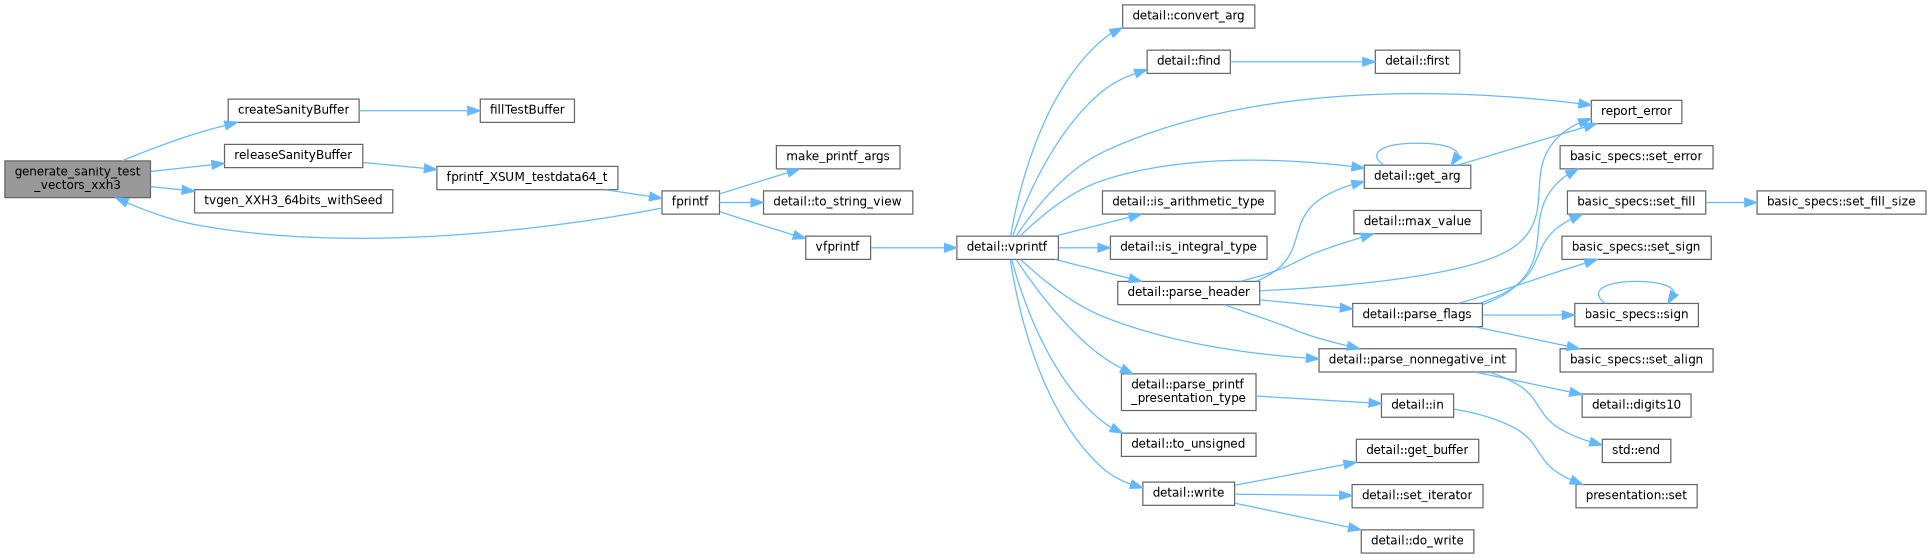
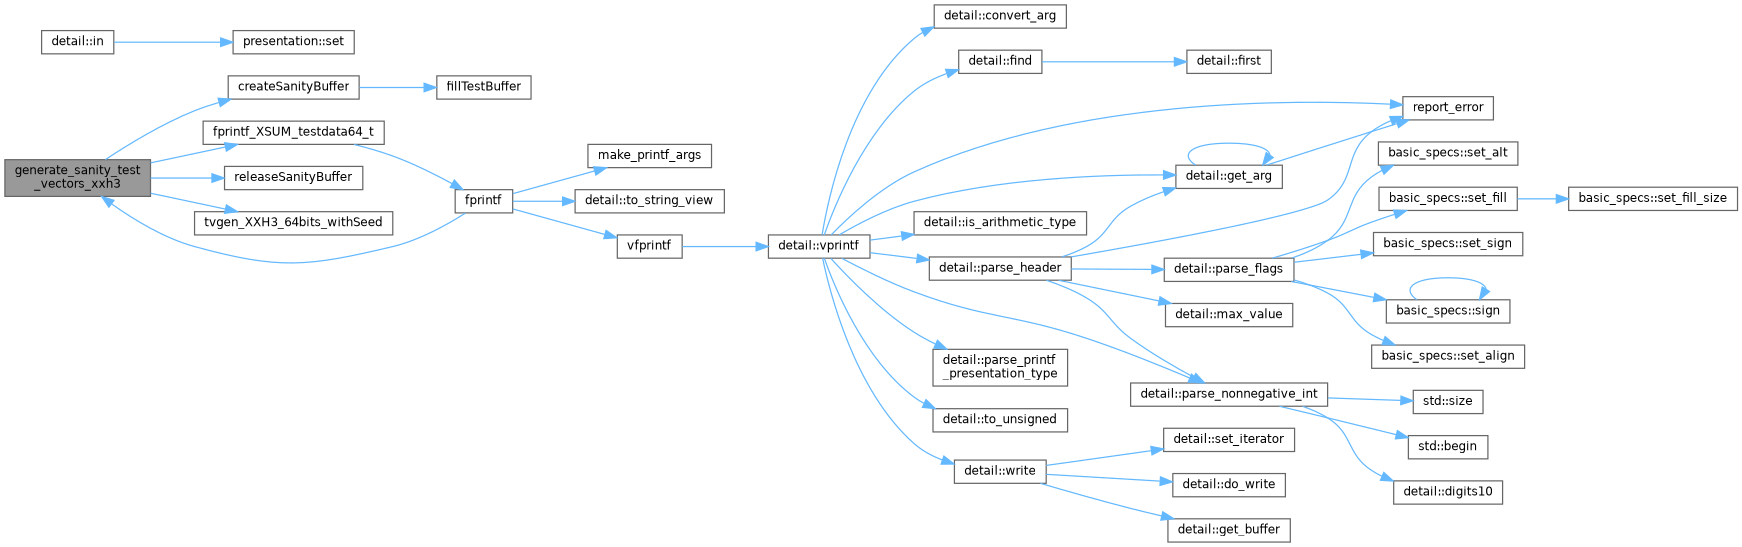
node "basic_specs::set_error": label "basic_specs::set_error" -> "basic_specs::set_alt"
edge "releaseSanityBuffer" -> "fprintf_XSUM_testdata64_t": now "generate_sanity_test _vectors_xxh3" -> "fprintf_XSUM_testdata64_t"
node "detail::is_integral_type": removed
edge "detail::parse_printf _presentation_type" -> "detail::in": removed
node "std::begin": added
node "std::end": label "std::end" -> "std::size"
